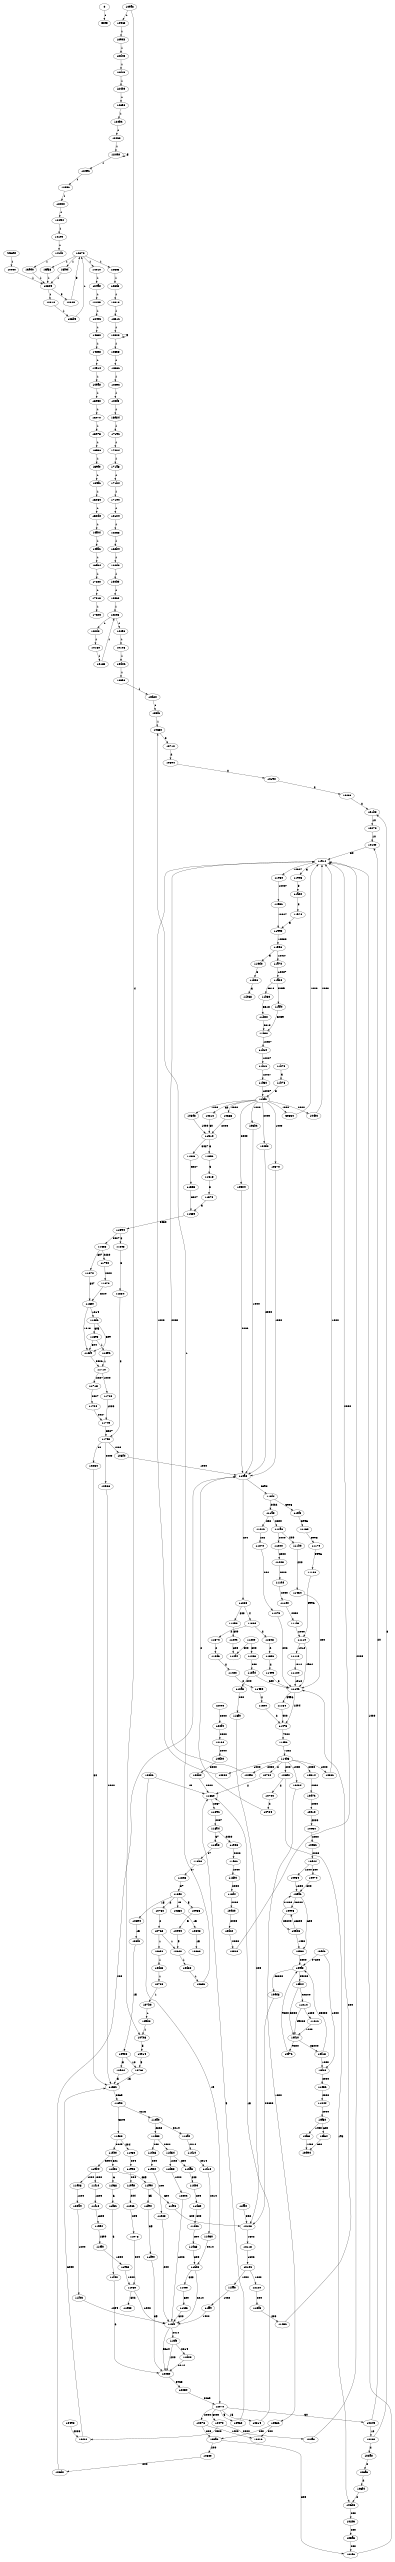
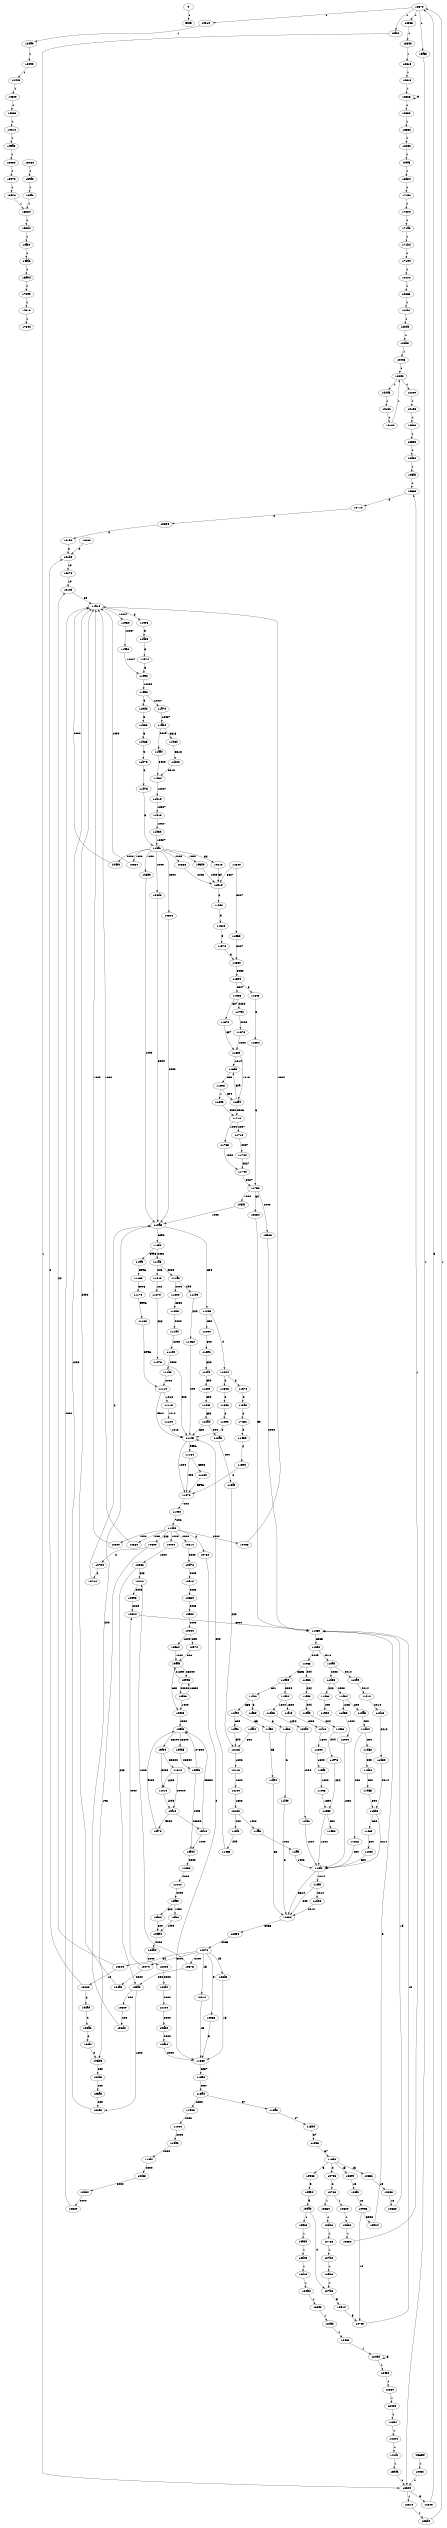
edge "13978" -> "1398c": now "13978" -> "15084"
edge "11b68" -> "11b70": added, label "3"
edge "10190" -> "1028c": now "10190" -> "101b8"
node "30334": label "30334" -> "10334"
edge "11510" -> "1154c": reversed
node "10370": removed
edge "116dc" -> "116f4": reversed
edge "116ec" -> "11710": label "1" -> "4000"
node "11160": added
edge "1041c" -> "10498": added, label "2000"
edge "112c0" -> "112f4": reversed
node "1142c": label "1142c" -> "1742c"
edge "10860" -> "11c3c": added, label "15"
edge "10994" -> "10620": now "10994" -> "109ac"
node "10da4": added
edge "10f04" -> "10f10": now "10f04" -> "1101c"
edge "10908" -> "10924": label "5" -> "3026"
edge "108bc" -> "12070": reversed
edge "10ed8" -> "12108": now "10ed8" -> "10edc"
edge "11e20" -> "11e28": now "11db4" -> "11e28"
edge "1210c" -> "11fac": now "12120" -> "11fac"
edge "105a0" -> "102ec": label "800" -> "1202"
